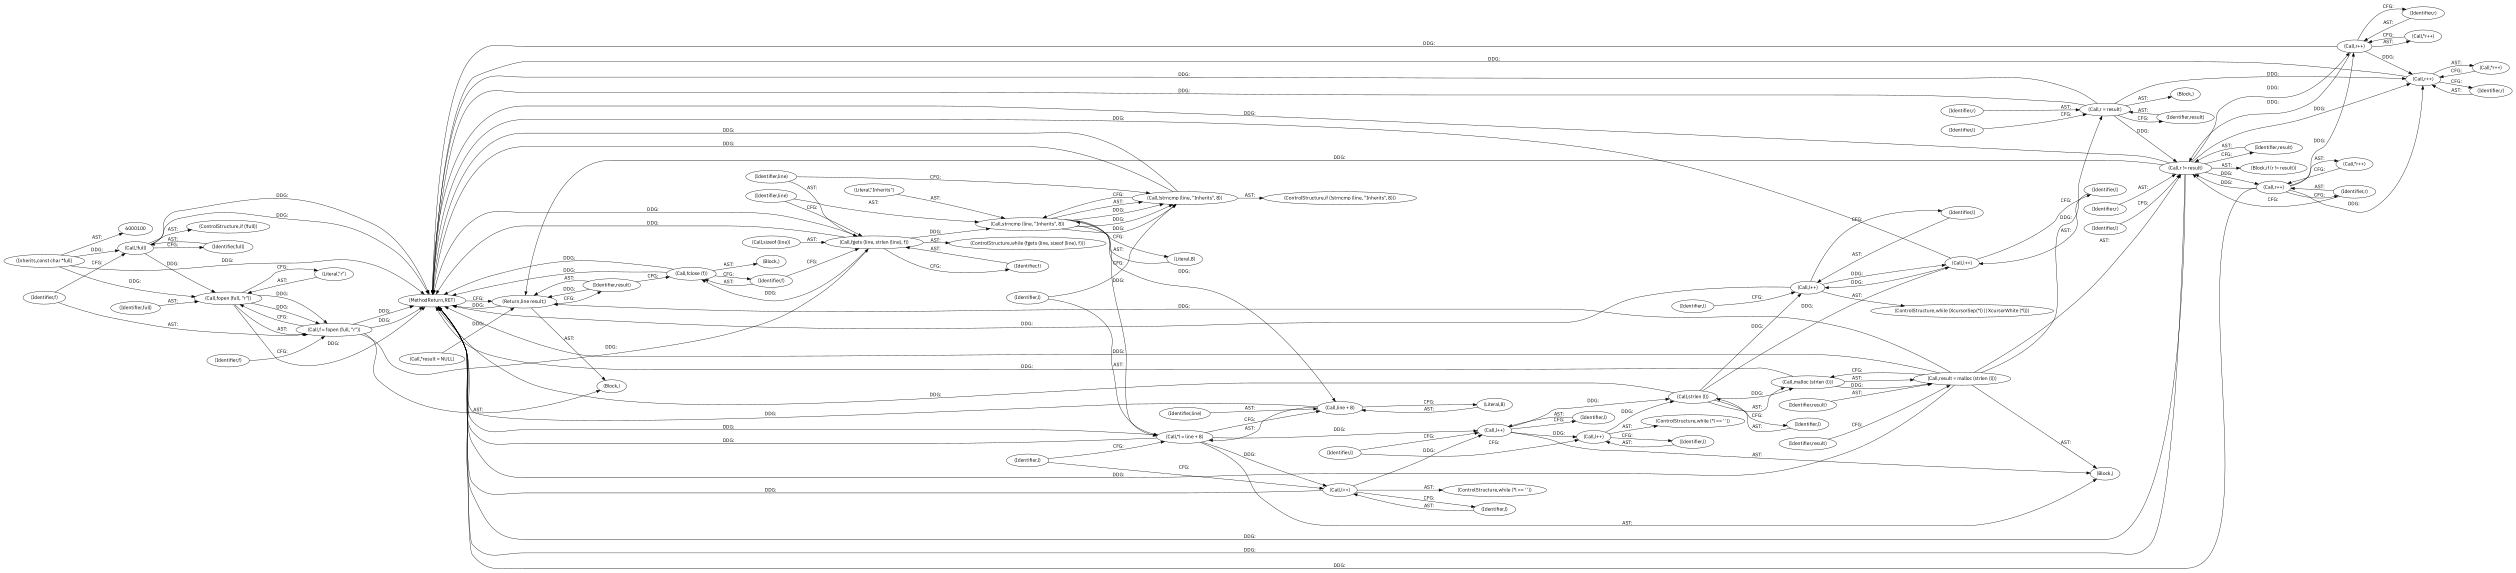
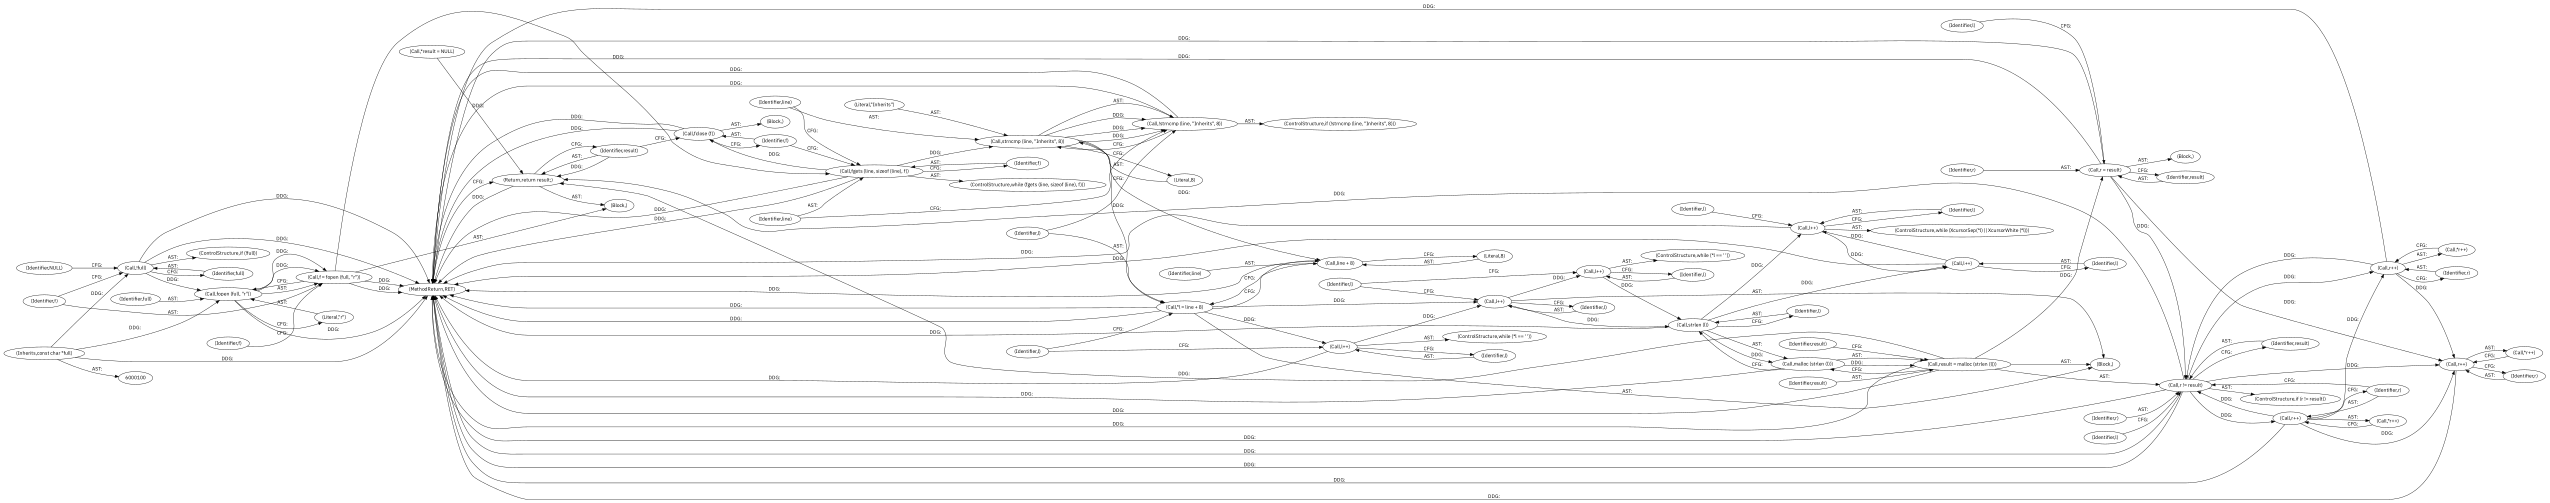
node "(Block,if (r != result))": label "(Block,if (r != result))" -> "(ControlStructure,if (r != result))"
node "(Call,sizeof (line))": removed
node "(Call,fgets (line, strlen (line), f))": label "(Call,fgets (line, strlen (line), f))" -> "(Call,fgets (line, sizeof (line), f))"
node "(Identifier,NULL)": added
node "(Return,line result;)": label "(Return,line result;)" -> "(Return,return result;)"
edge "(Call,malloc (strlen (l)))" -> "(Call,strlen (l))": added, label "CFG:"
edge "(Call,line + 8)" -> "(Call,*l = line + 8)": label "AST: " -> "CFG: "
